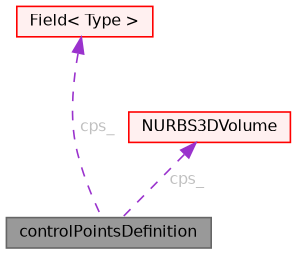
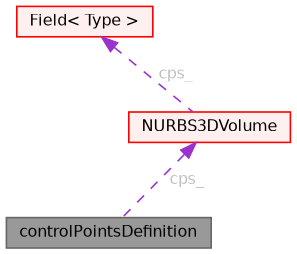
edge "controlPointsDefinition" -> "Field< Type >": now "NURBS3DVolume" -> "Field< Type >"
